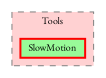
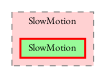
cluster "Tools": label "Tools" -> "SlowMotion"
